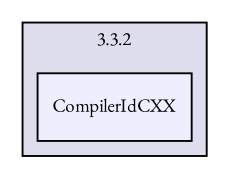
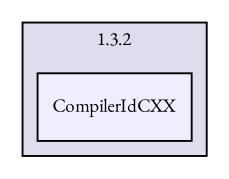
cluster "3.3.2": label "3.3.2" -> "1.3.2"
